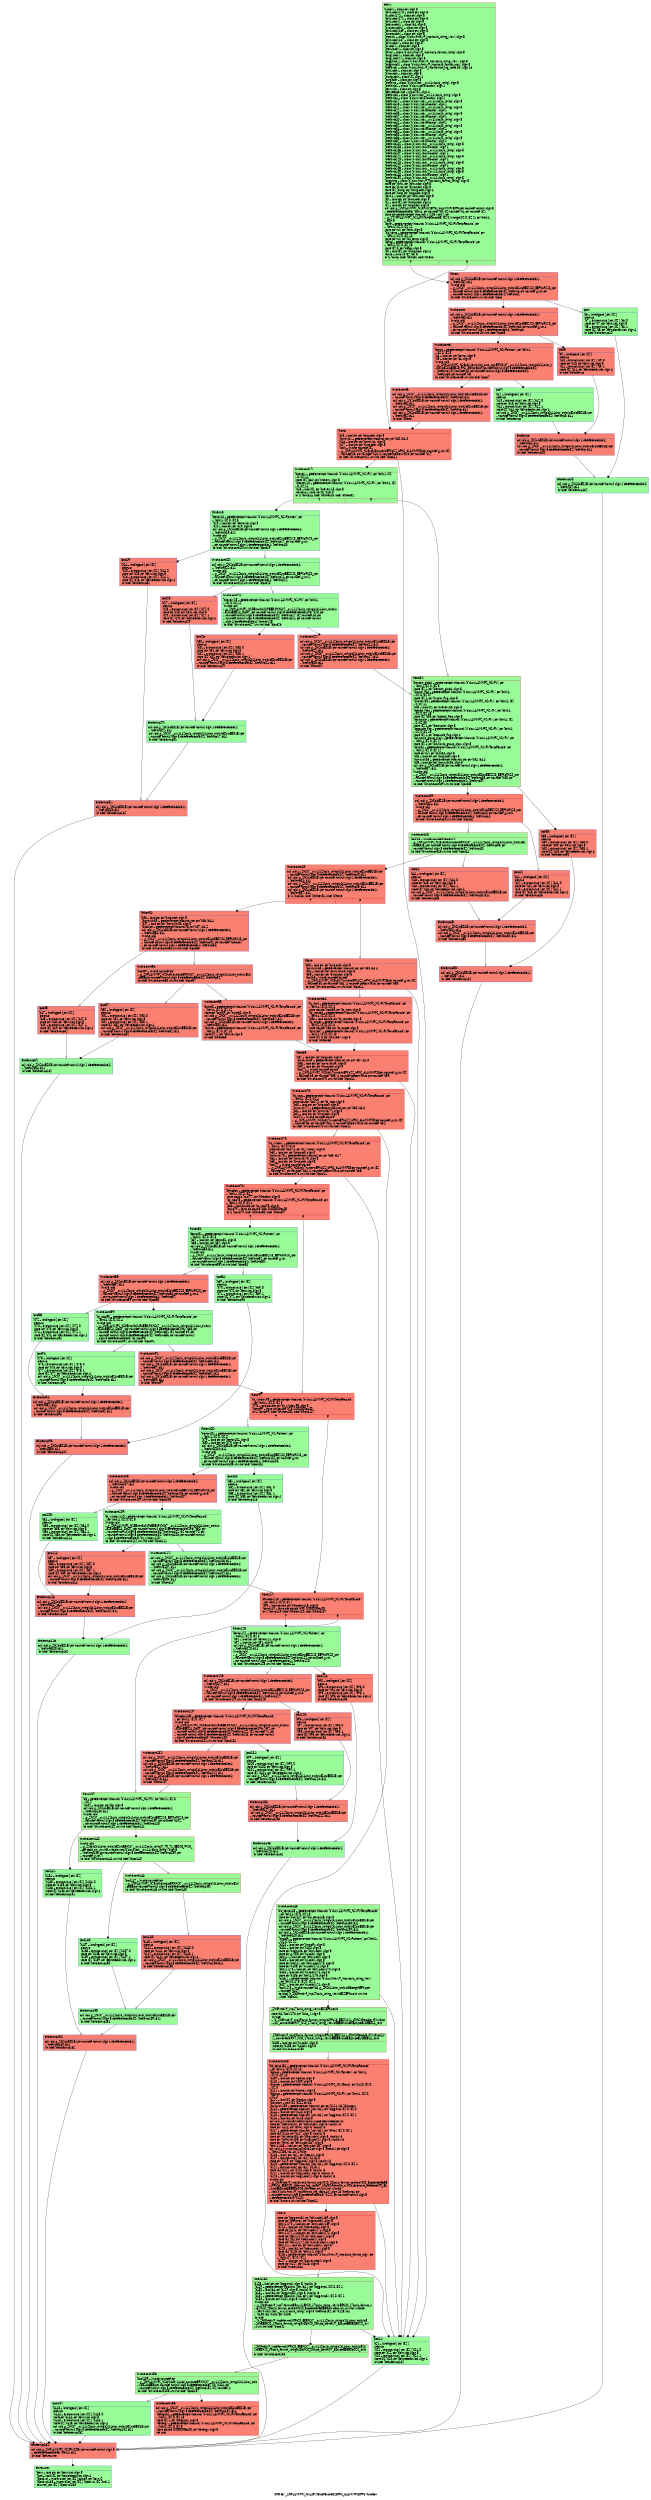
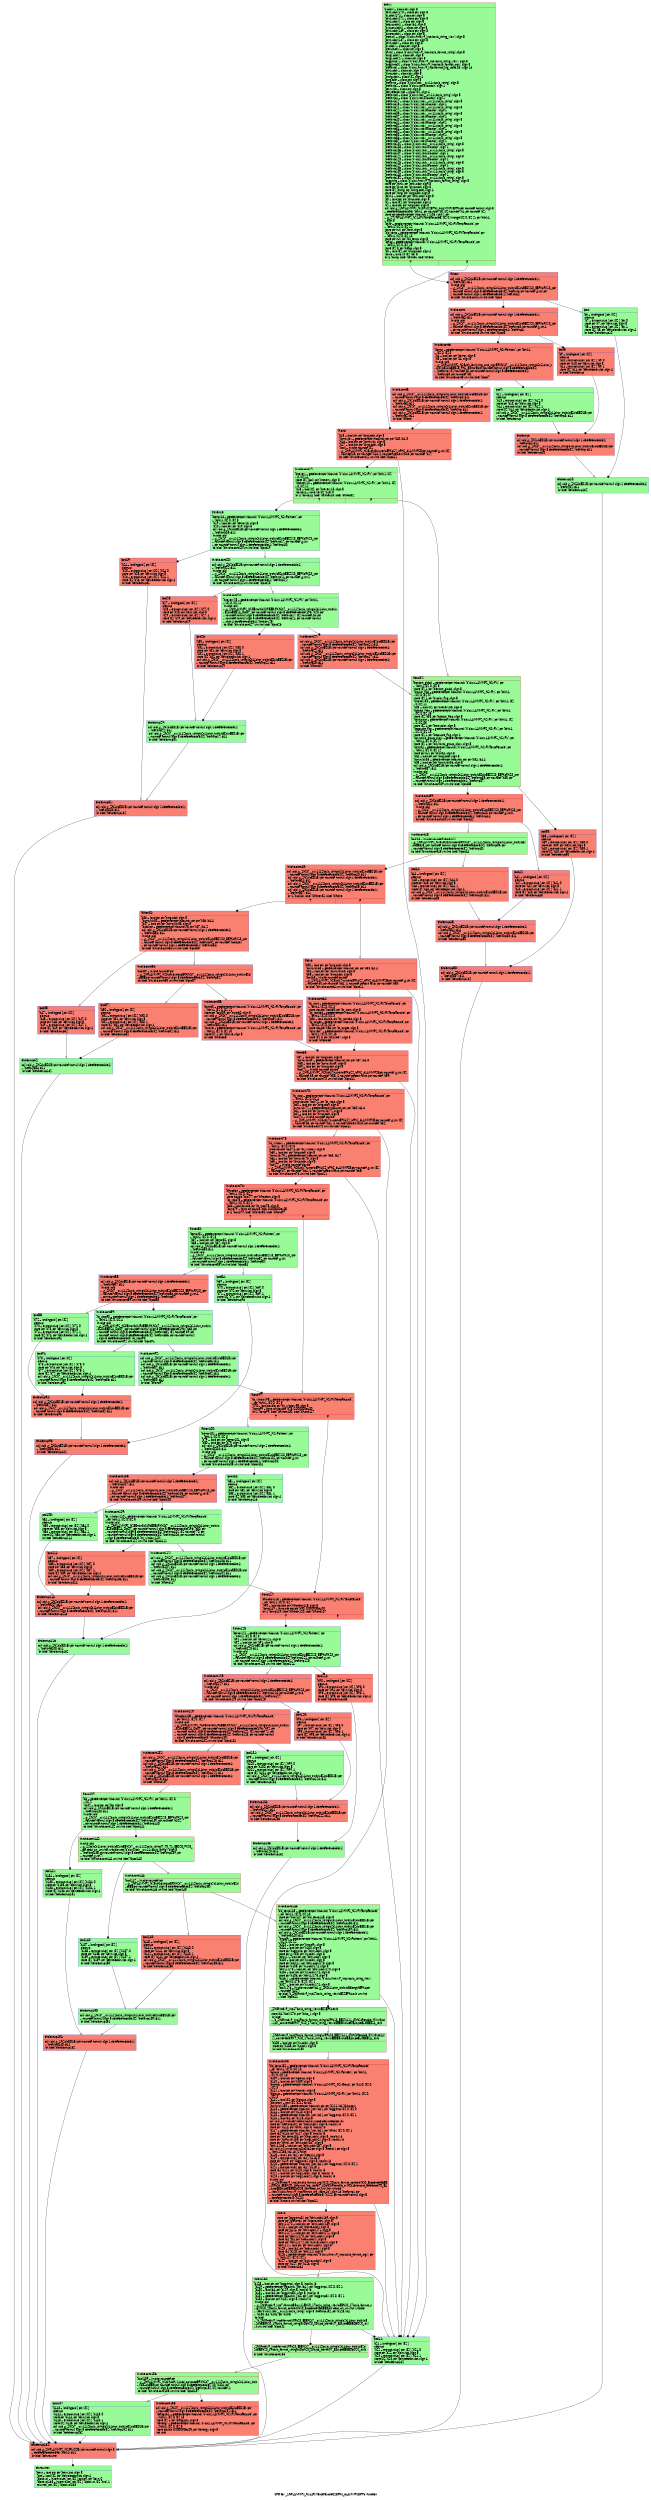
node "invoke.cont92:": fillcolor salmon -> palegreen
edge "if.end117:" -> "if.end137:": removed
edge "invoke.cont70:" -> "lpad11:": arrowhead box -> onormal
edge "invoke.cont144:" -> "invoke.cont146:": added
